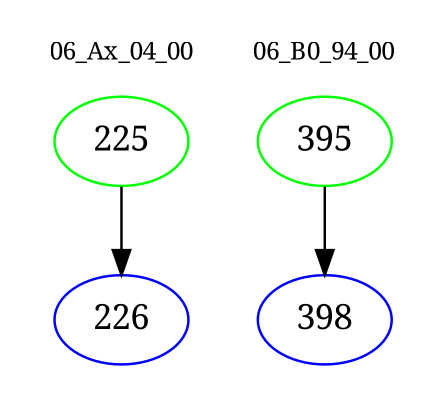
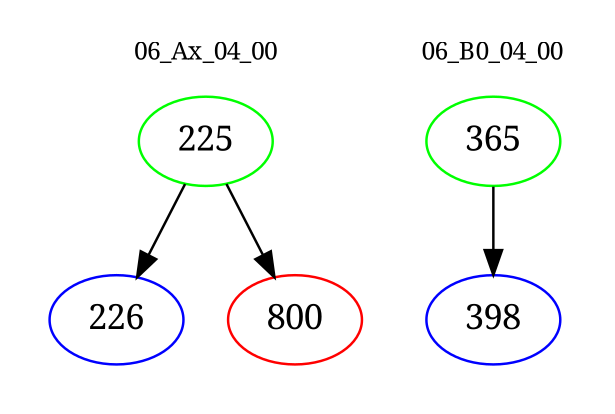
cluster "06_B0_94_00": label "06_B0_94_00" -> "06_B0_04_00"
node "395": label "395" -> "365"
node "800": added
